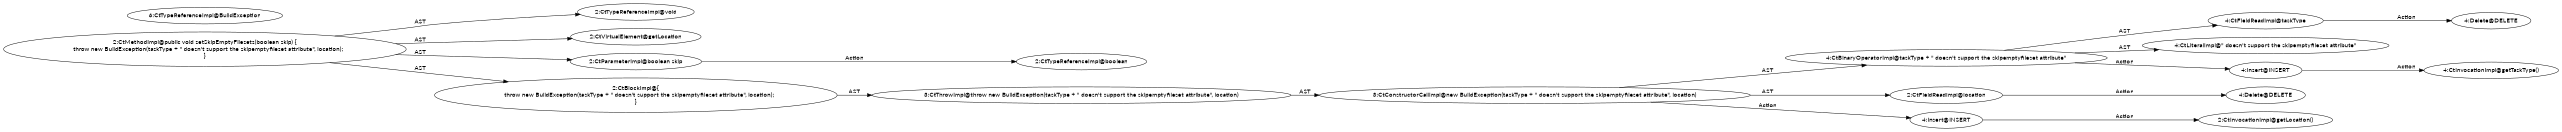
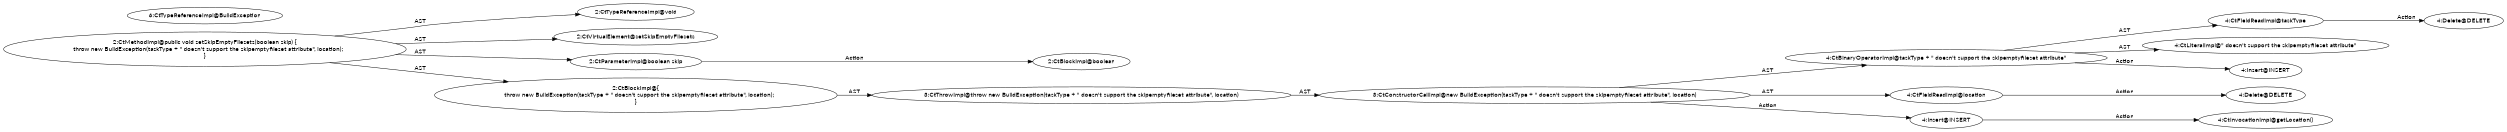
node "2:CtVirtualElement@getLocation": label "2:CtVirtualElement@getLocation" -> "2:CtVirtualElement@setSkipEmptyFilesets"
node "2:CtTypeReferenceImpl@boolean": label "2:CtTypeReferenceImpl@boolean" -> "2:CtBlockImpl@boolean"
node "4:CtInvocationImpl@getTaskType()": removed
node "2:CtFieldReadImpl@location": label "2:CtFieldReadImpl@location" -> "4:CtFieldReadImpl@location"
node "2:CtInvocationImpl@getLocation()": label "2:CtInvocationImpl@getLocation()" -> "4:CtInvocationImpl@getLocation()"
